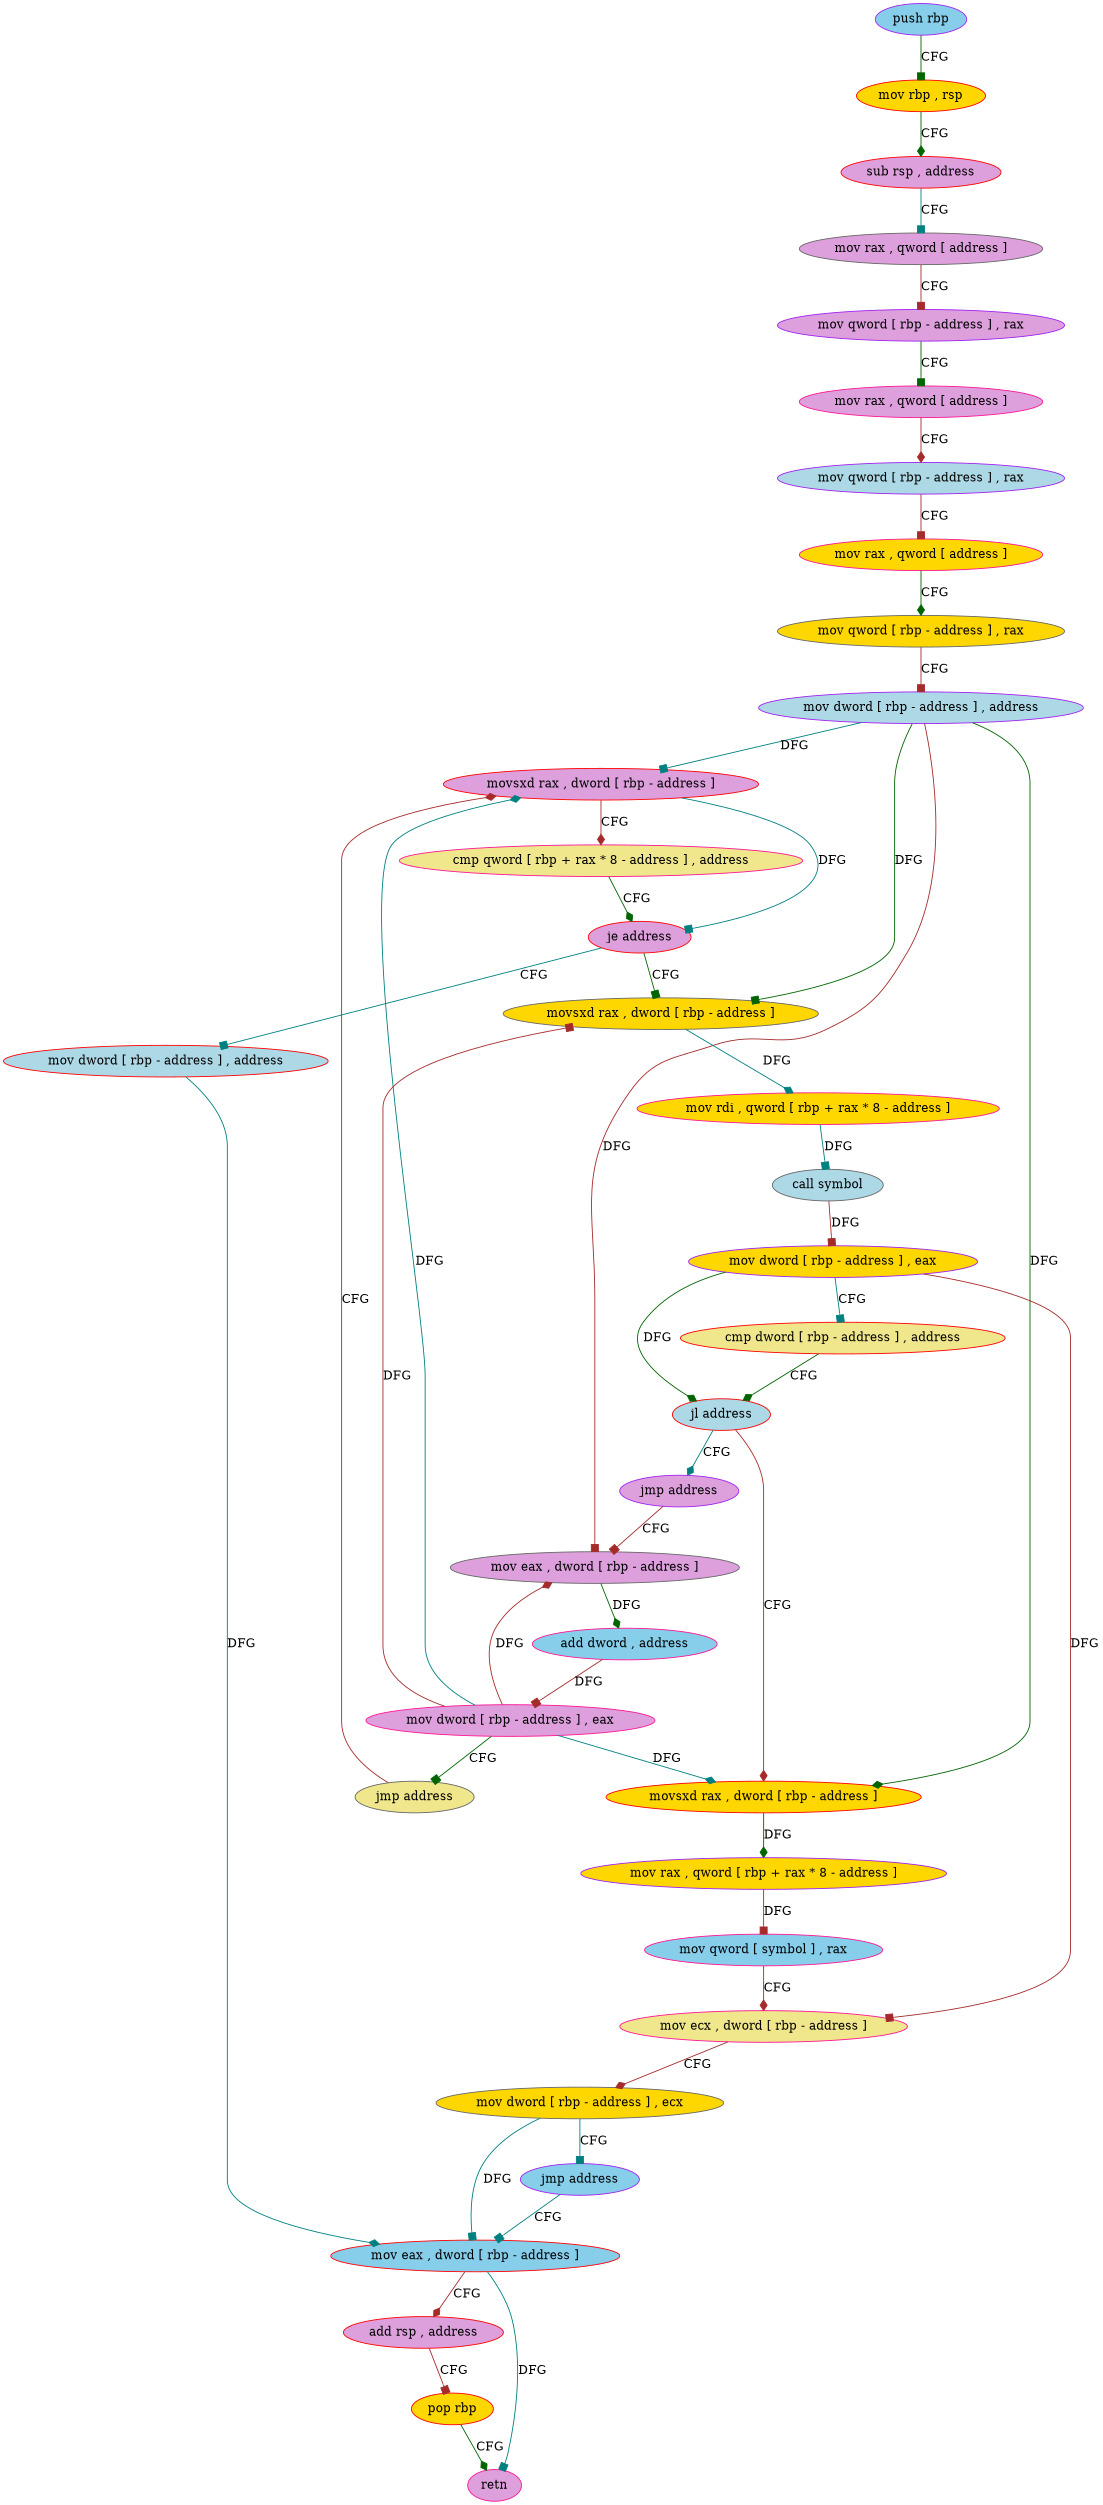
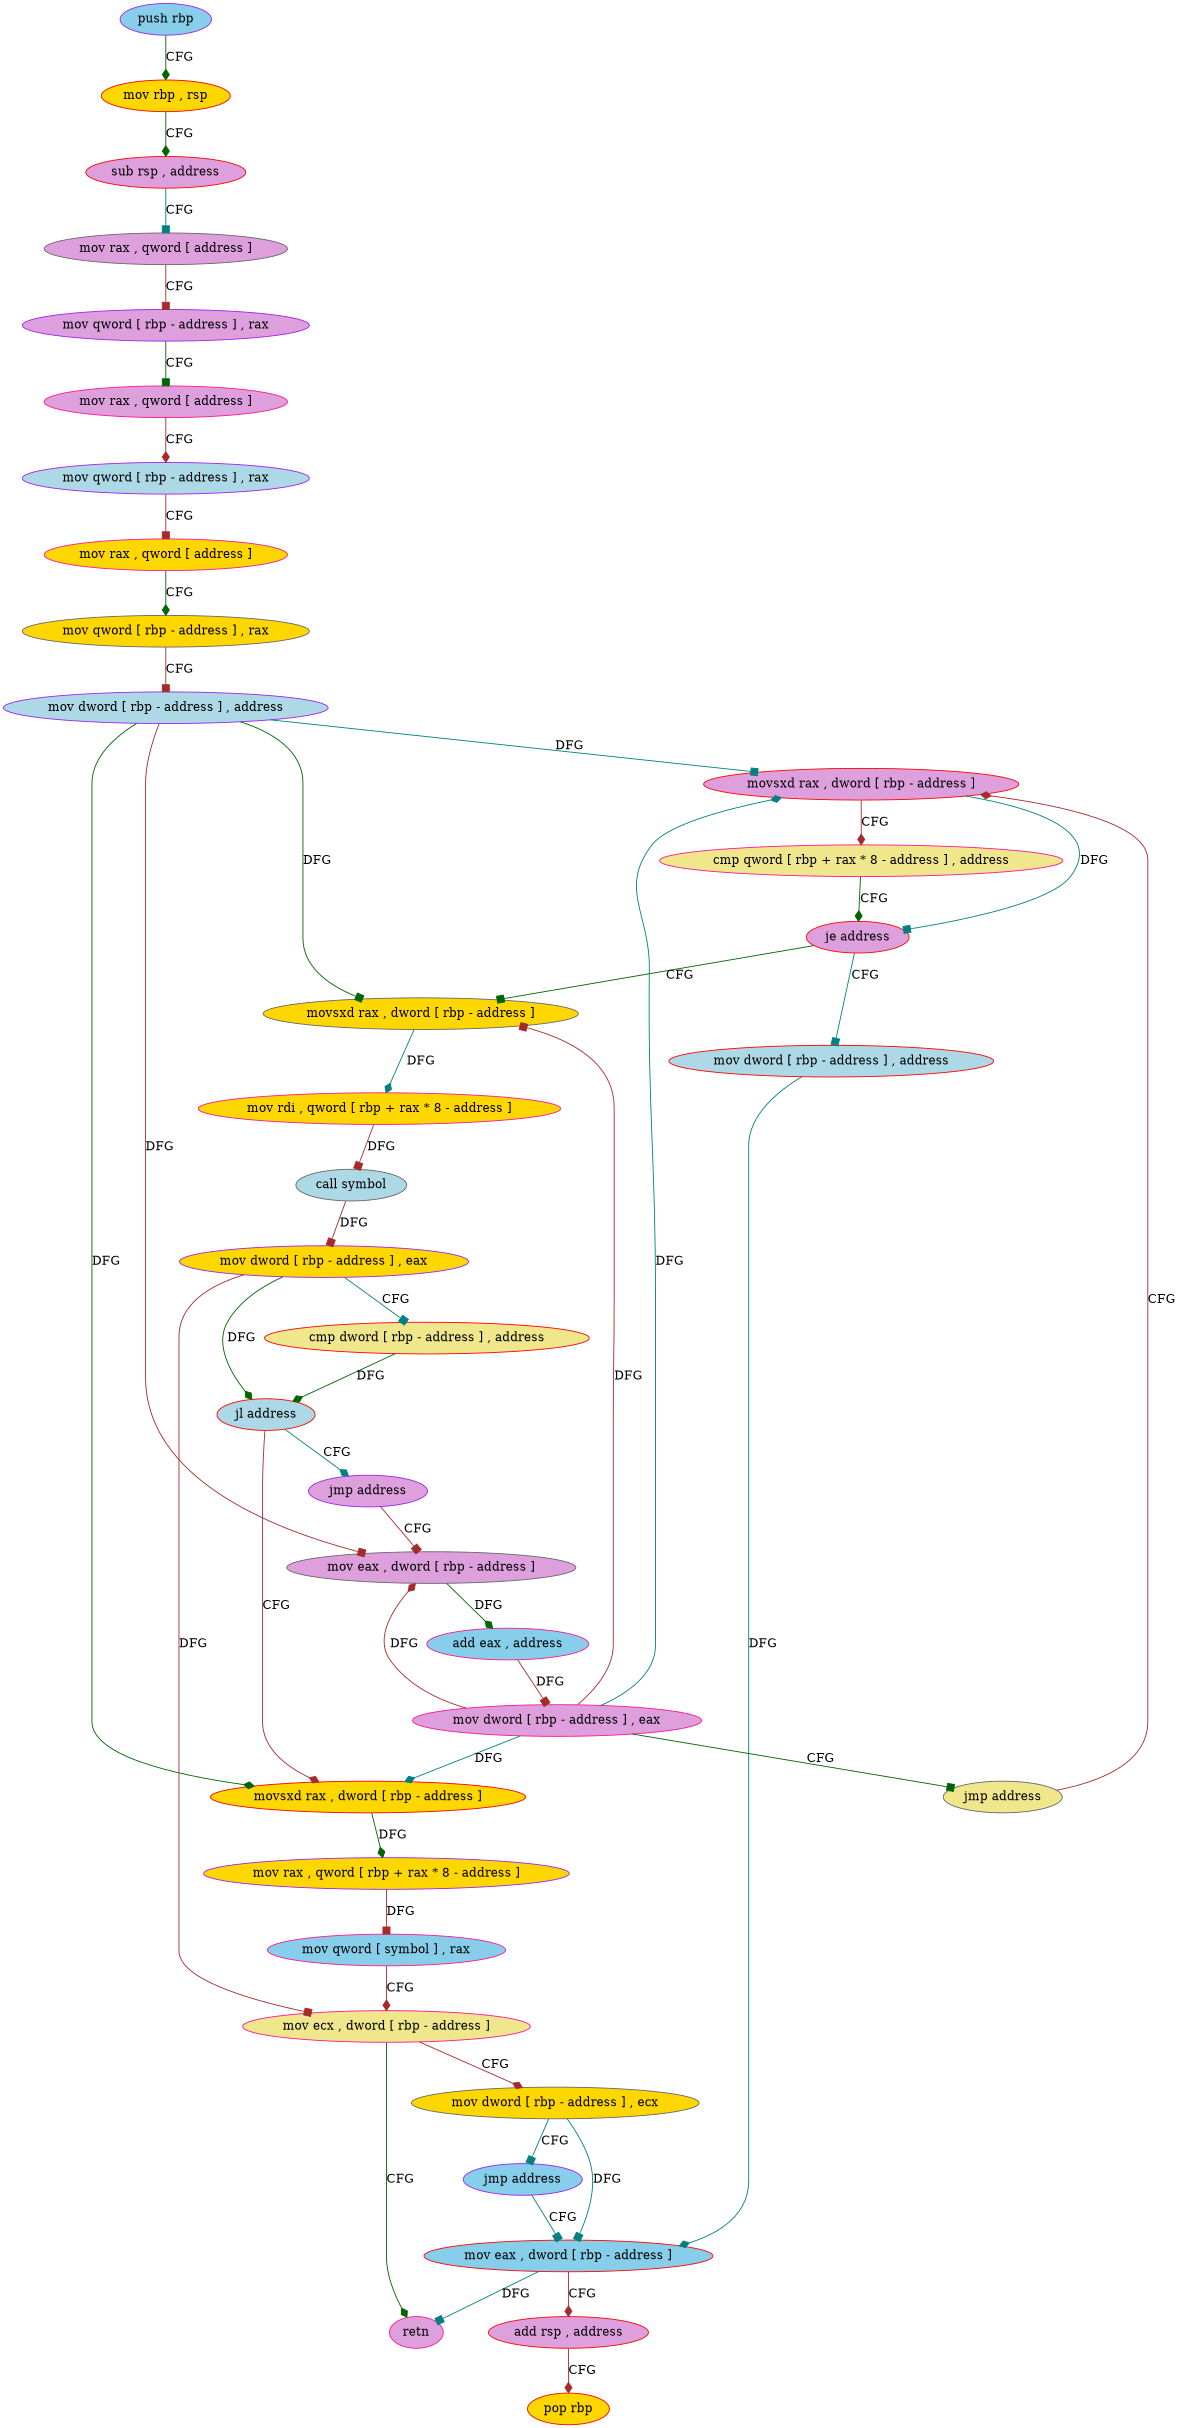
edge "push rbp" -> "mov rbp , rsp": arrowhead box -> diamond
edge "mov rdi , qword [ rbp + rax * 8 - address ]" -> "call symbol": color teal -> brown
edge "cmp dword [ rbp - address ] , address" -> "jl address": label "CFG" -> "DFG"
node "add dword , address": label "add dword , address" -> "add eax , address"
edge "add rsp , address" -> "pop rbp": arrowhead box -> diamond
edge "pop rbp" -> "retn": now "mov ecx , dword [ rbp - address ]" -> "retn"
